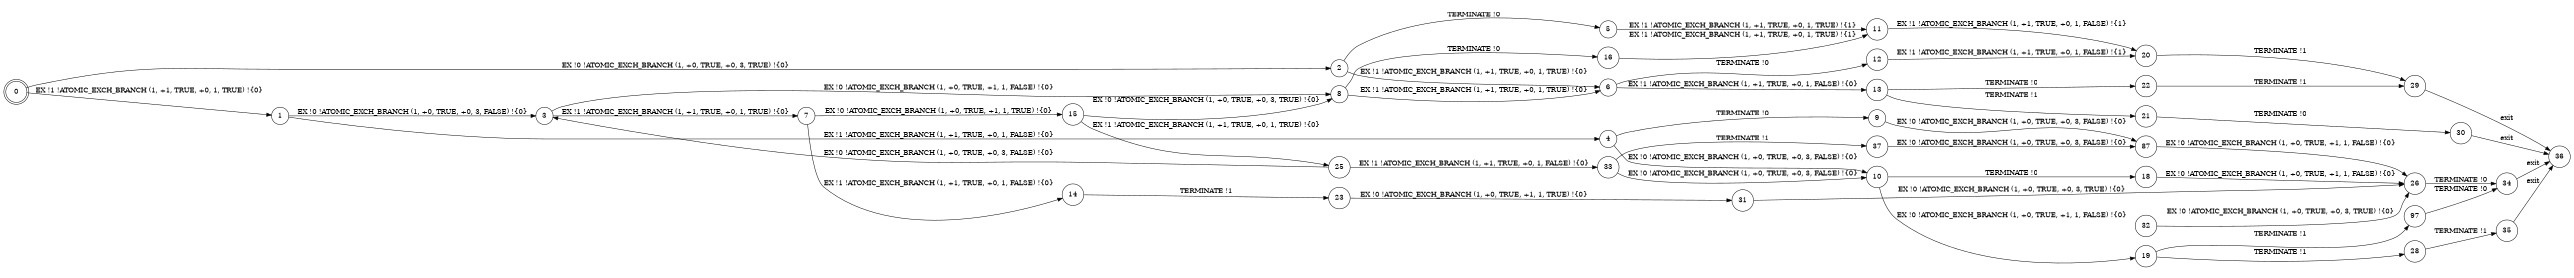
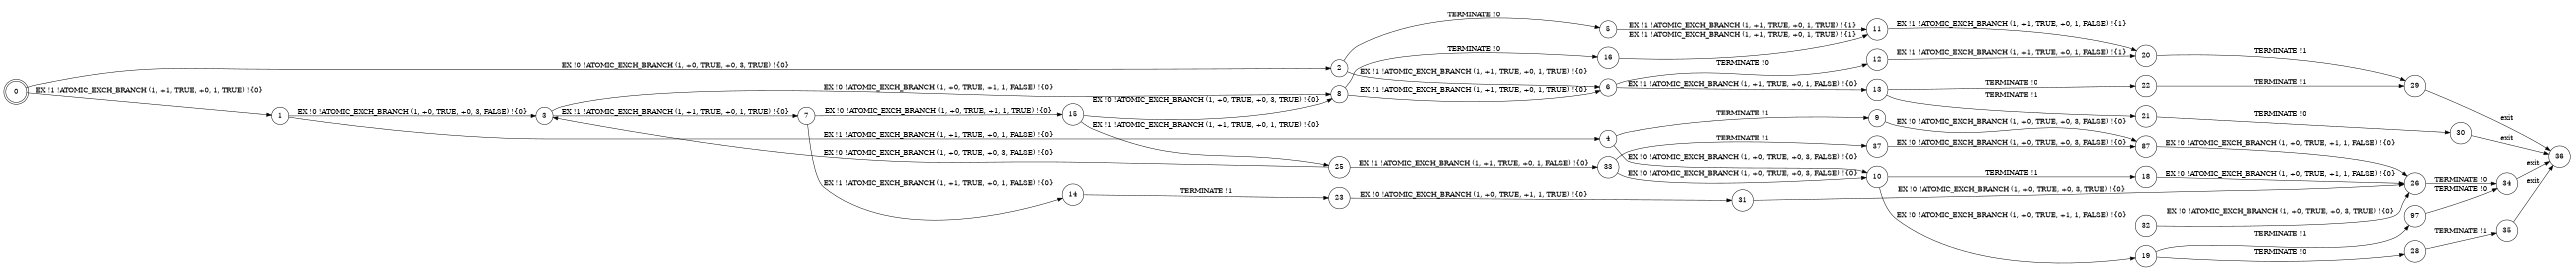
edge "4" -> "9": label "TERMINATE !0" -> "TERMINATE !1"
edge "10" -> "18": label "TERMINATE !0" -> "TERMINATE !1"
edge "19" -> "28": label "TERMINATE !1" -> "TERMINATE !0"
